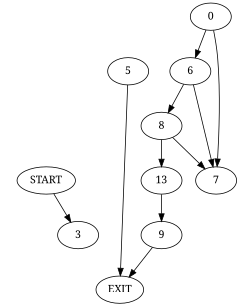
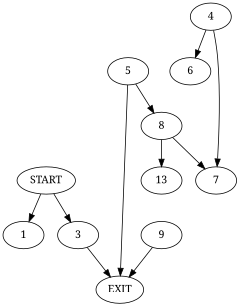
node "0": label "0" -> "4"
edge "6" -> "8": now "5" -> "8"
edge "6" -> "7": removed
edge "13" -> "9": removed
node "1": added
edge "3" -> "EXIT": added
